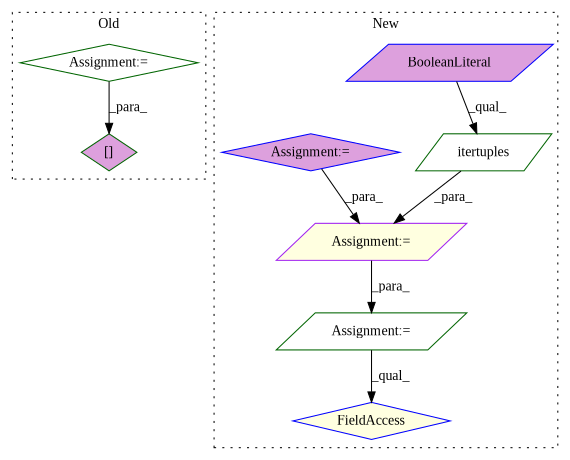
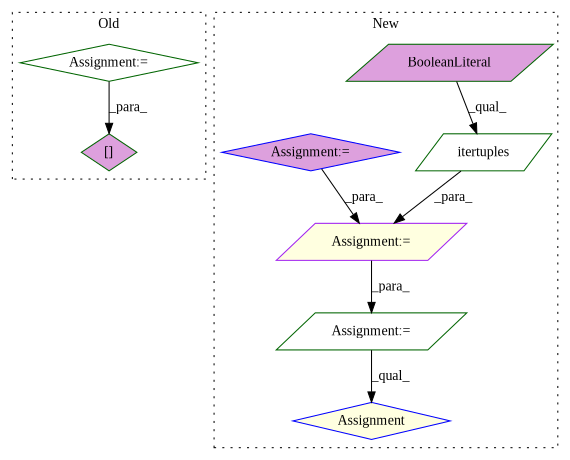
node "BooleanLiteral": color blue -> darkgreen
node "FieldAccess": label "FieldAccess" -> "Assignment"
